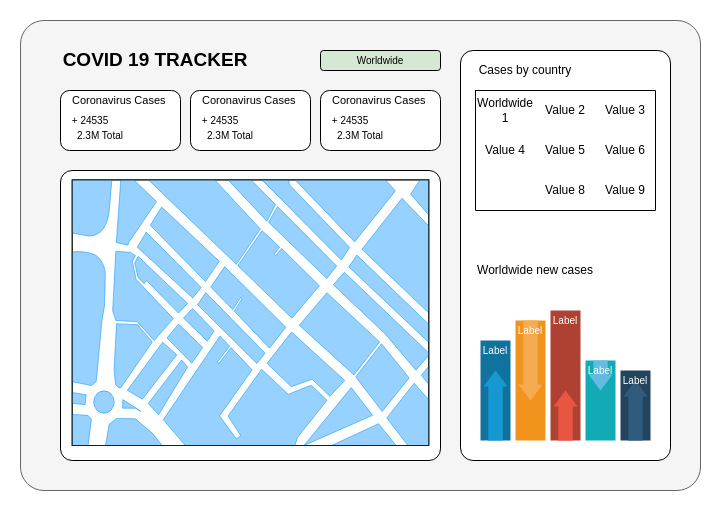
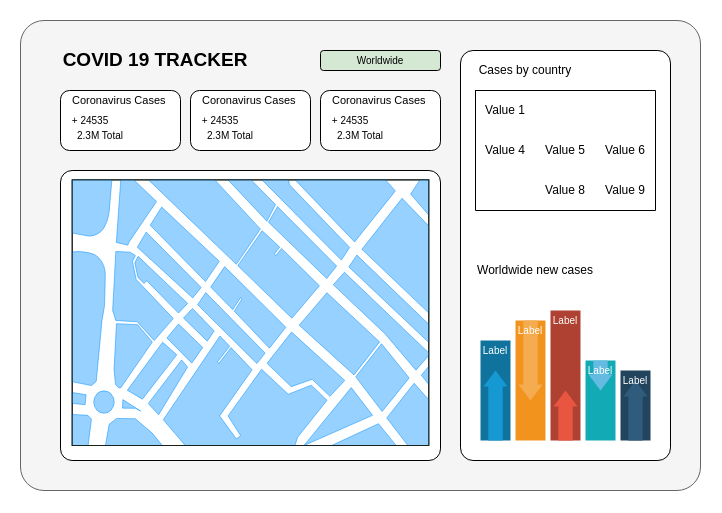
node "Worldwide 1": label "Worldwide 1" -> "Value 1"
node "Value 2": removed
node "Value 3": removed
